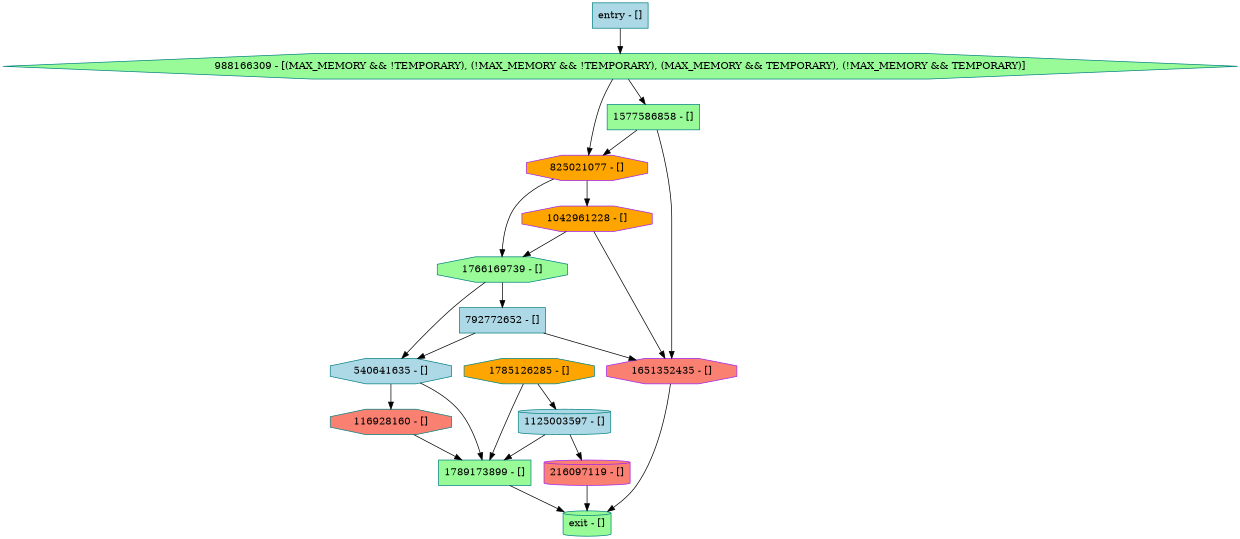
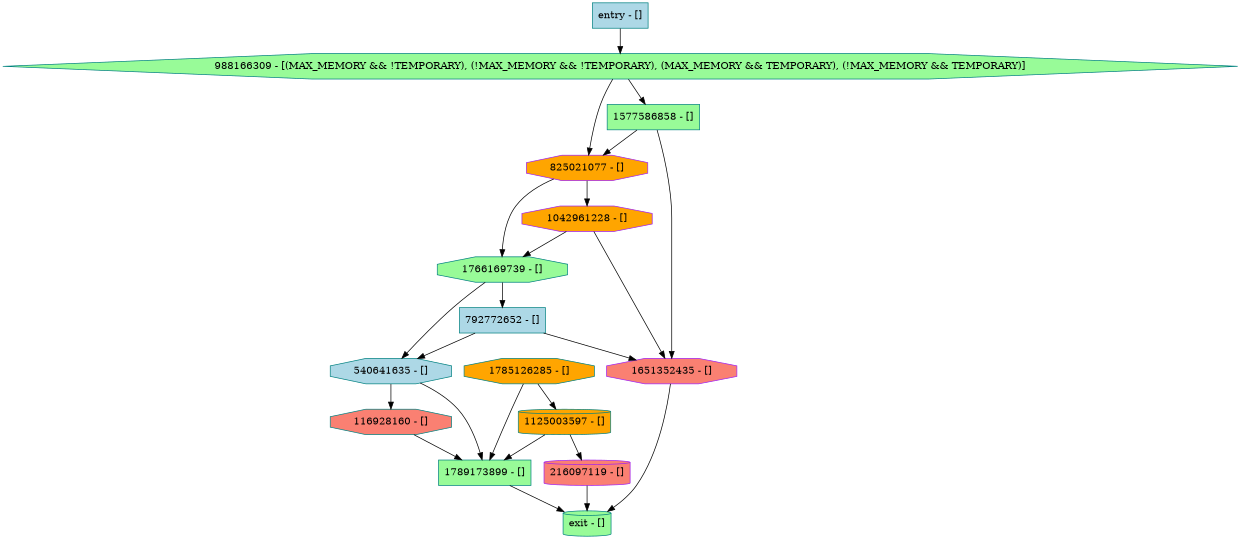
node "1125003597 - []": fillcolor lightblue -> orange
